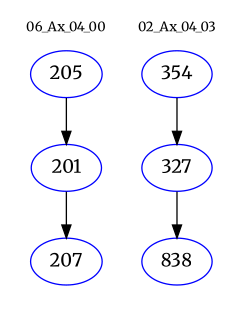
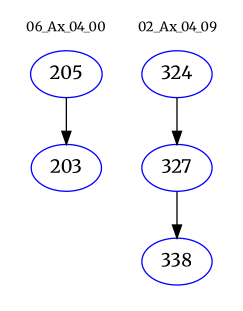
cluster "02_Ax_04_03": label "02_Ax_04_03" -> "02_Ax_04_09"
node "354": label "354" -> "324"
node "201": label "201" -> "203"
node "207": removed
node "838": label "838" -> "338"
